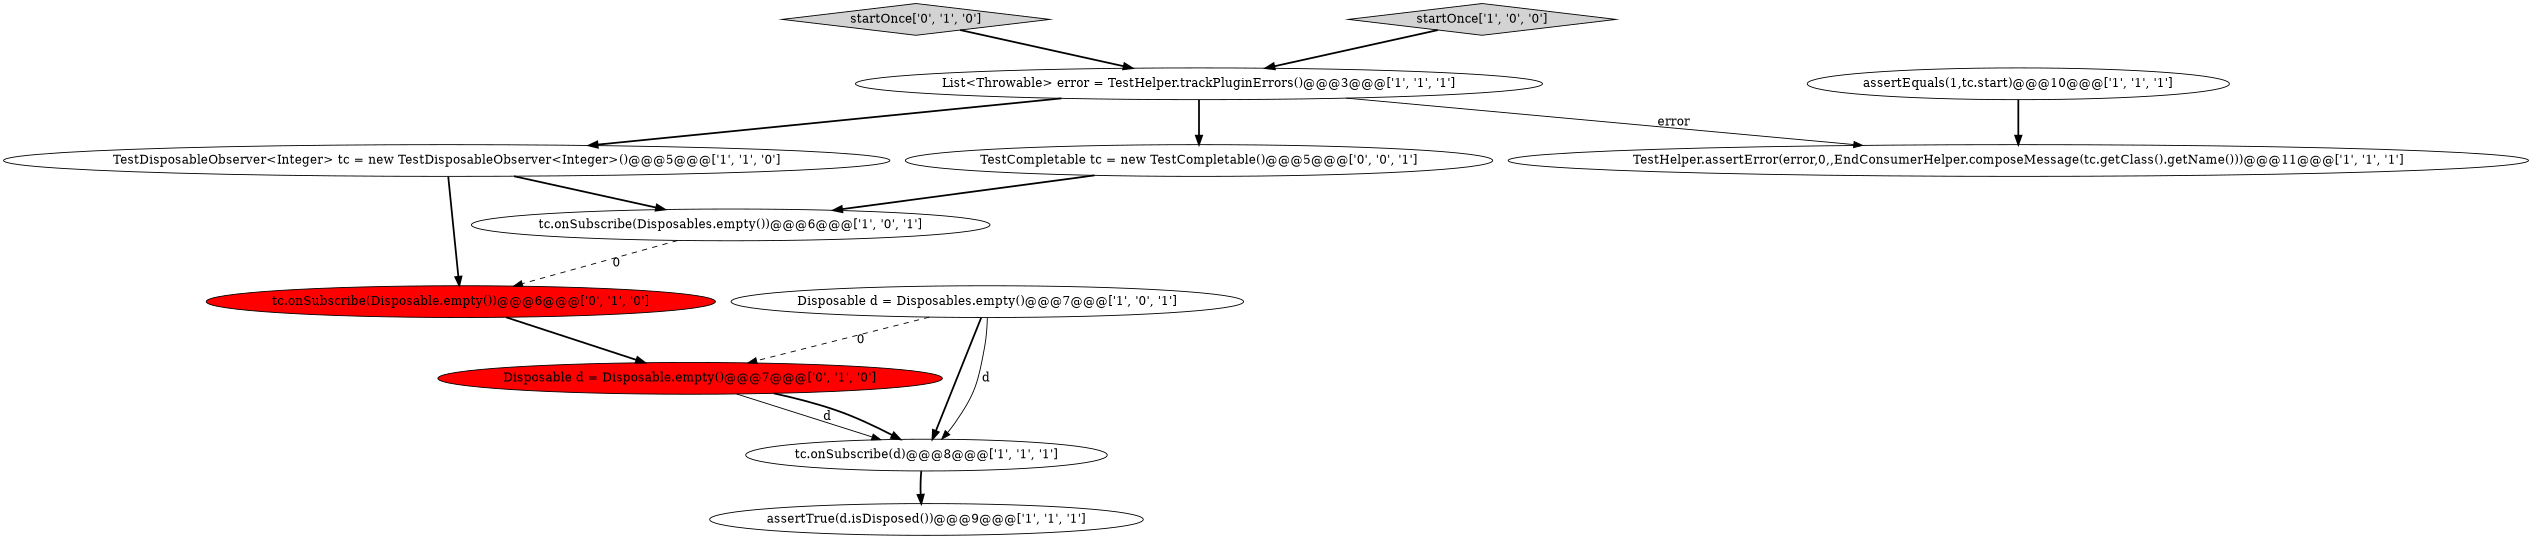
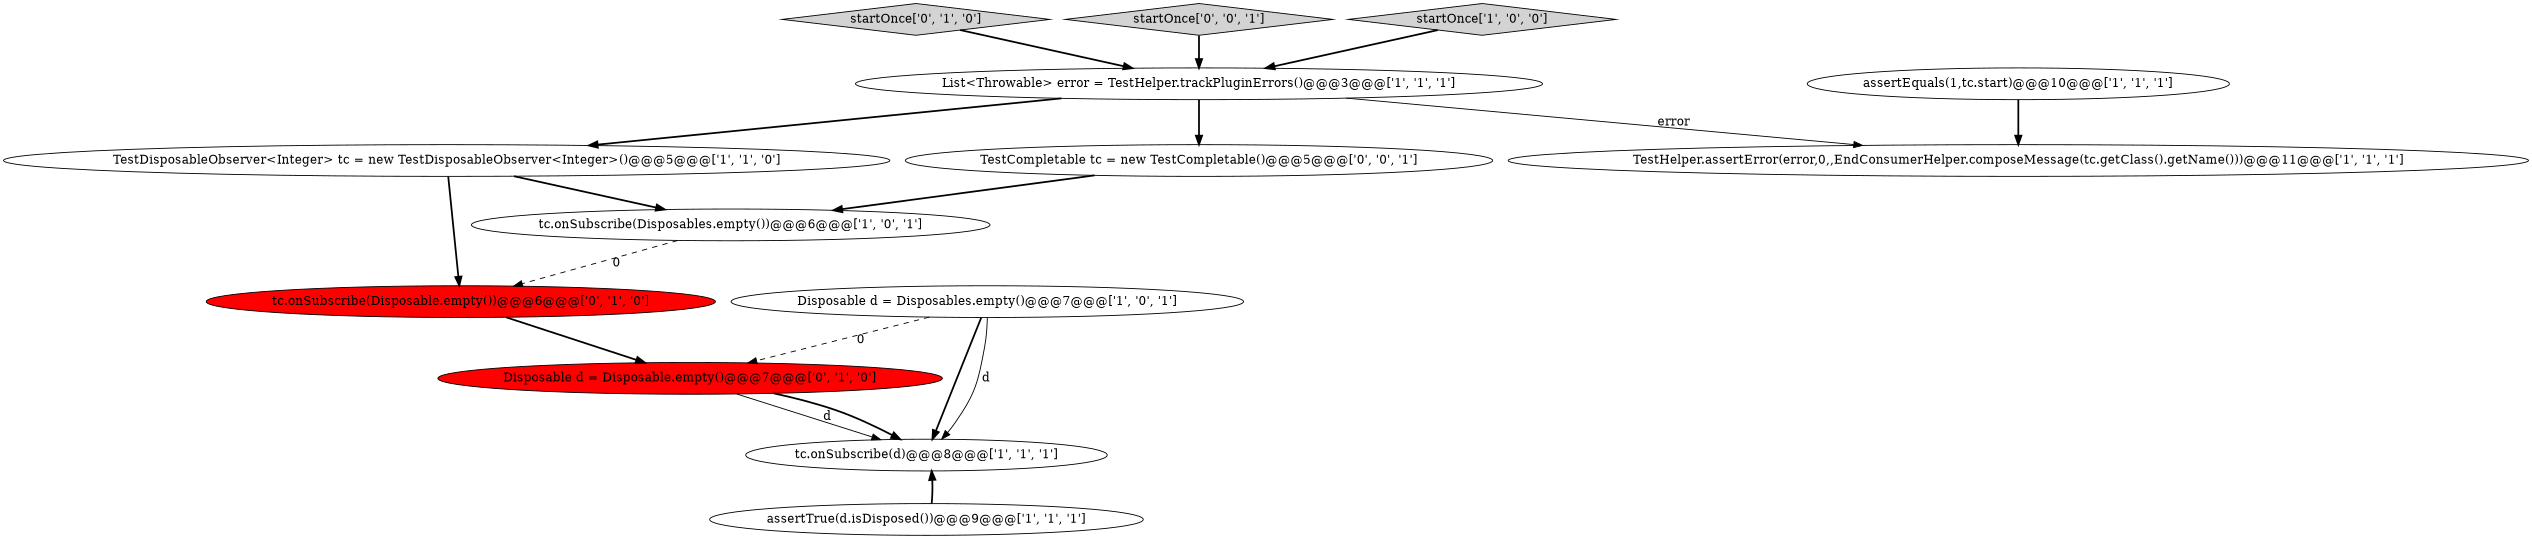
node "startOnce['0', '0', '1']": added
edge "tc.onSubscribe(d)@@@8@@@['1', '1', '1']" -> "assertTrue(d.isDisposed())@@@9@@@['1', '1', '1']": reversed
